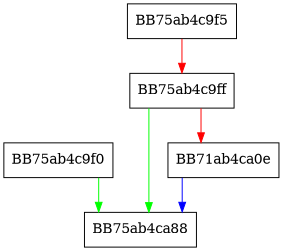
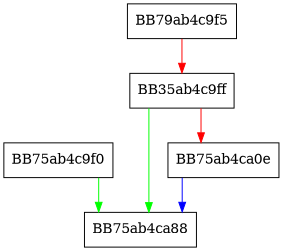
node "BB75ab4c9f5": label "BB75ab4c9f5" -> "BB79ab4c9f5"
node "BB75ab4c9ff": label "BB75ab4c9ff" -> "BB35ab4c9ff"
node "BB71ab4ca0e": label "BB71ab4ca0e" -> "BB75ab4ca0e"
